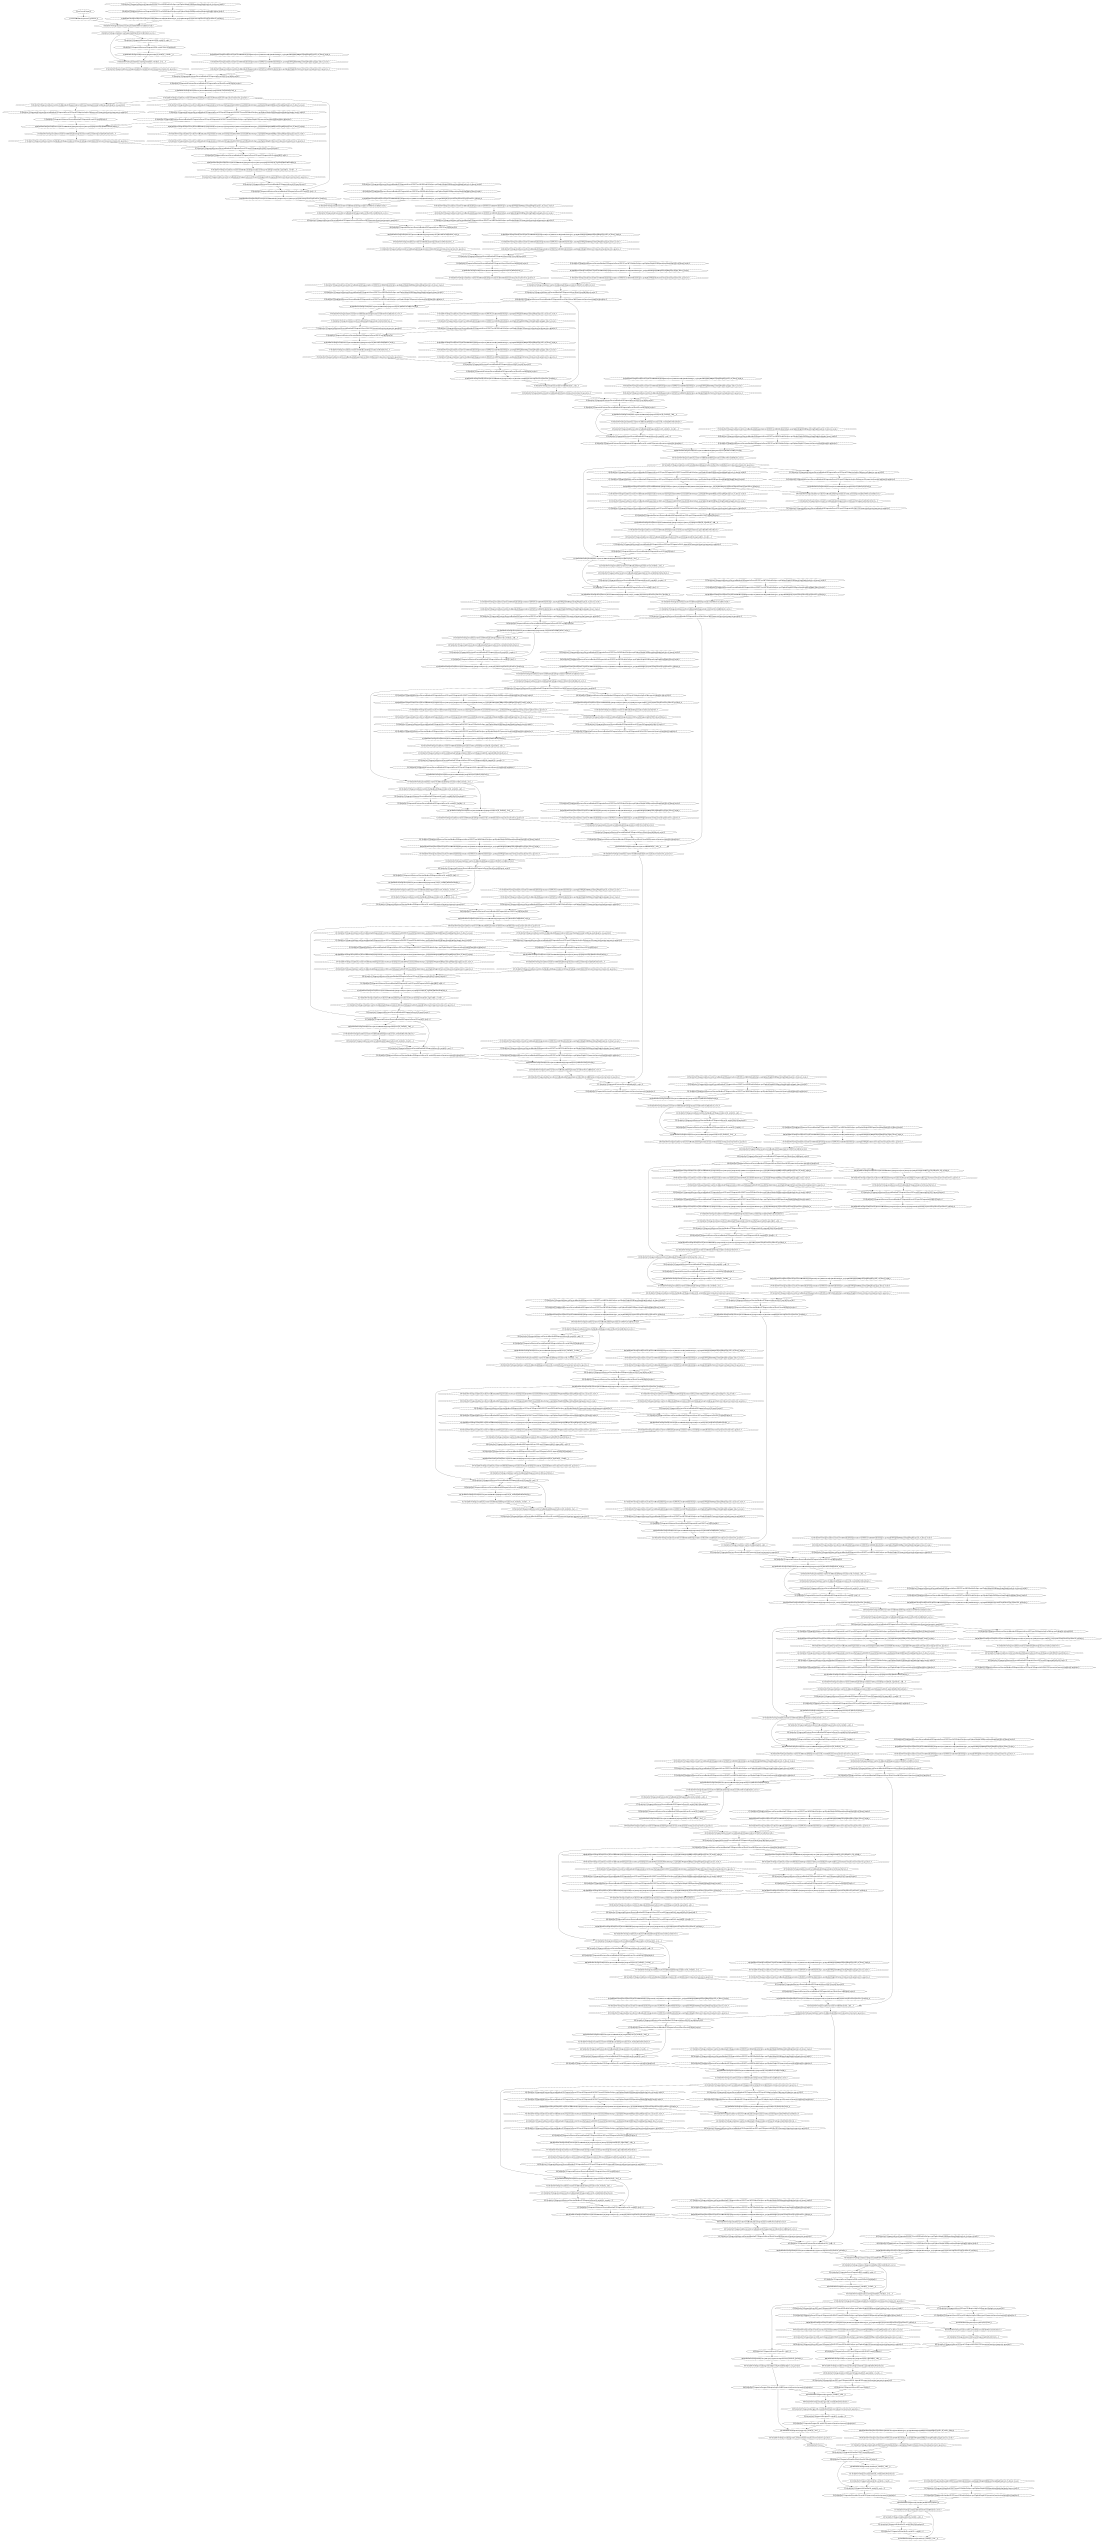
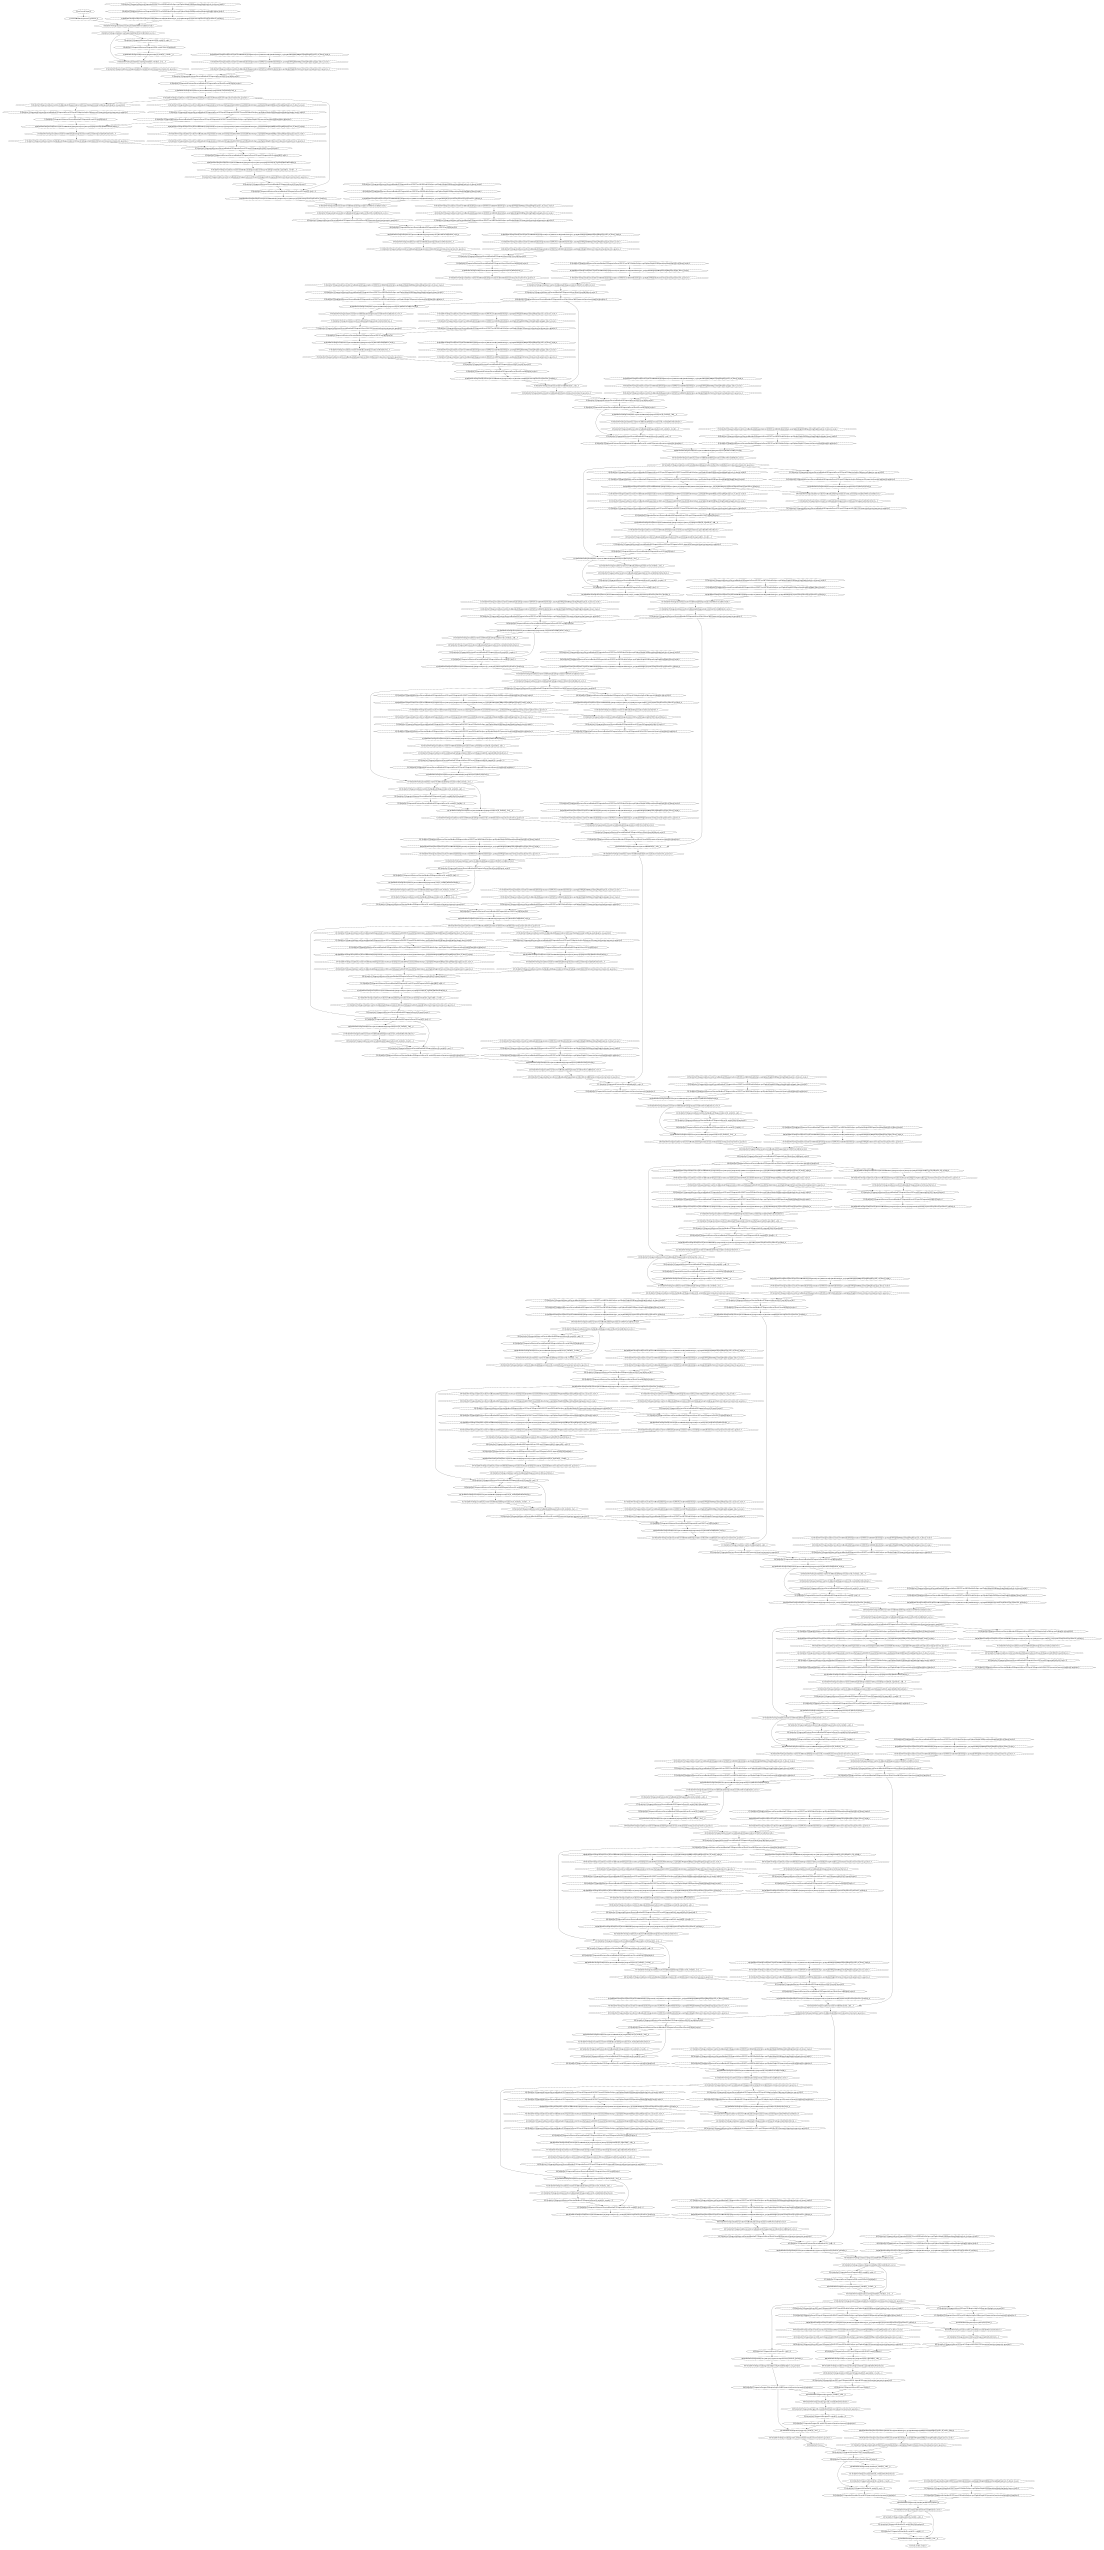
node "524 /nncf_model_output_0": added
